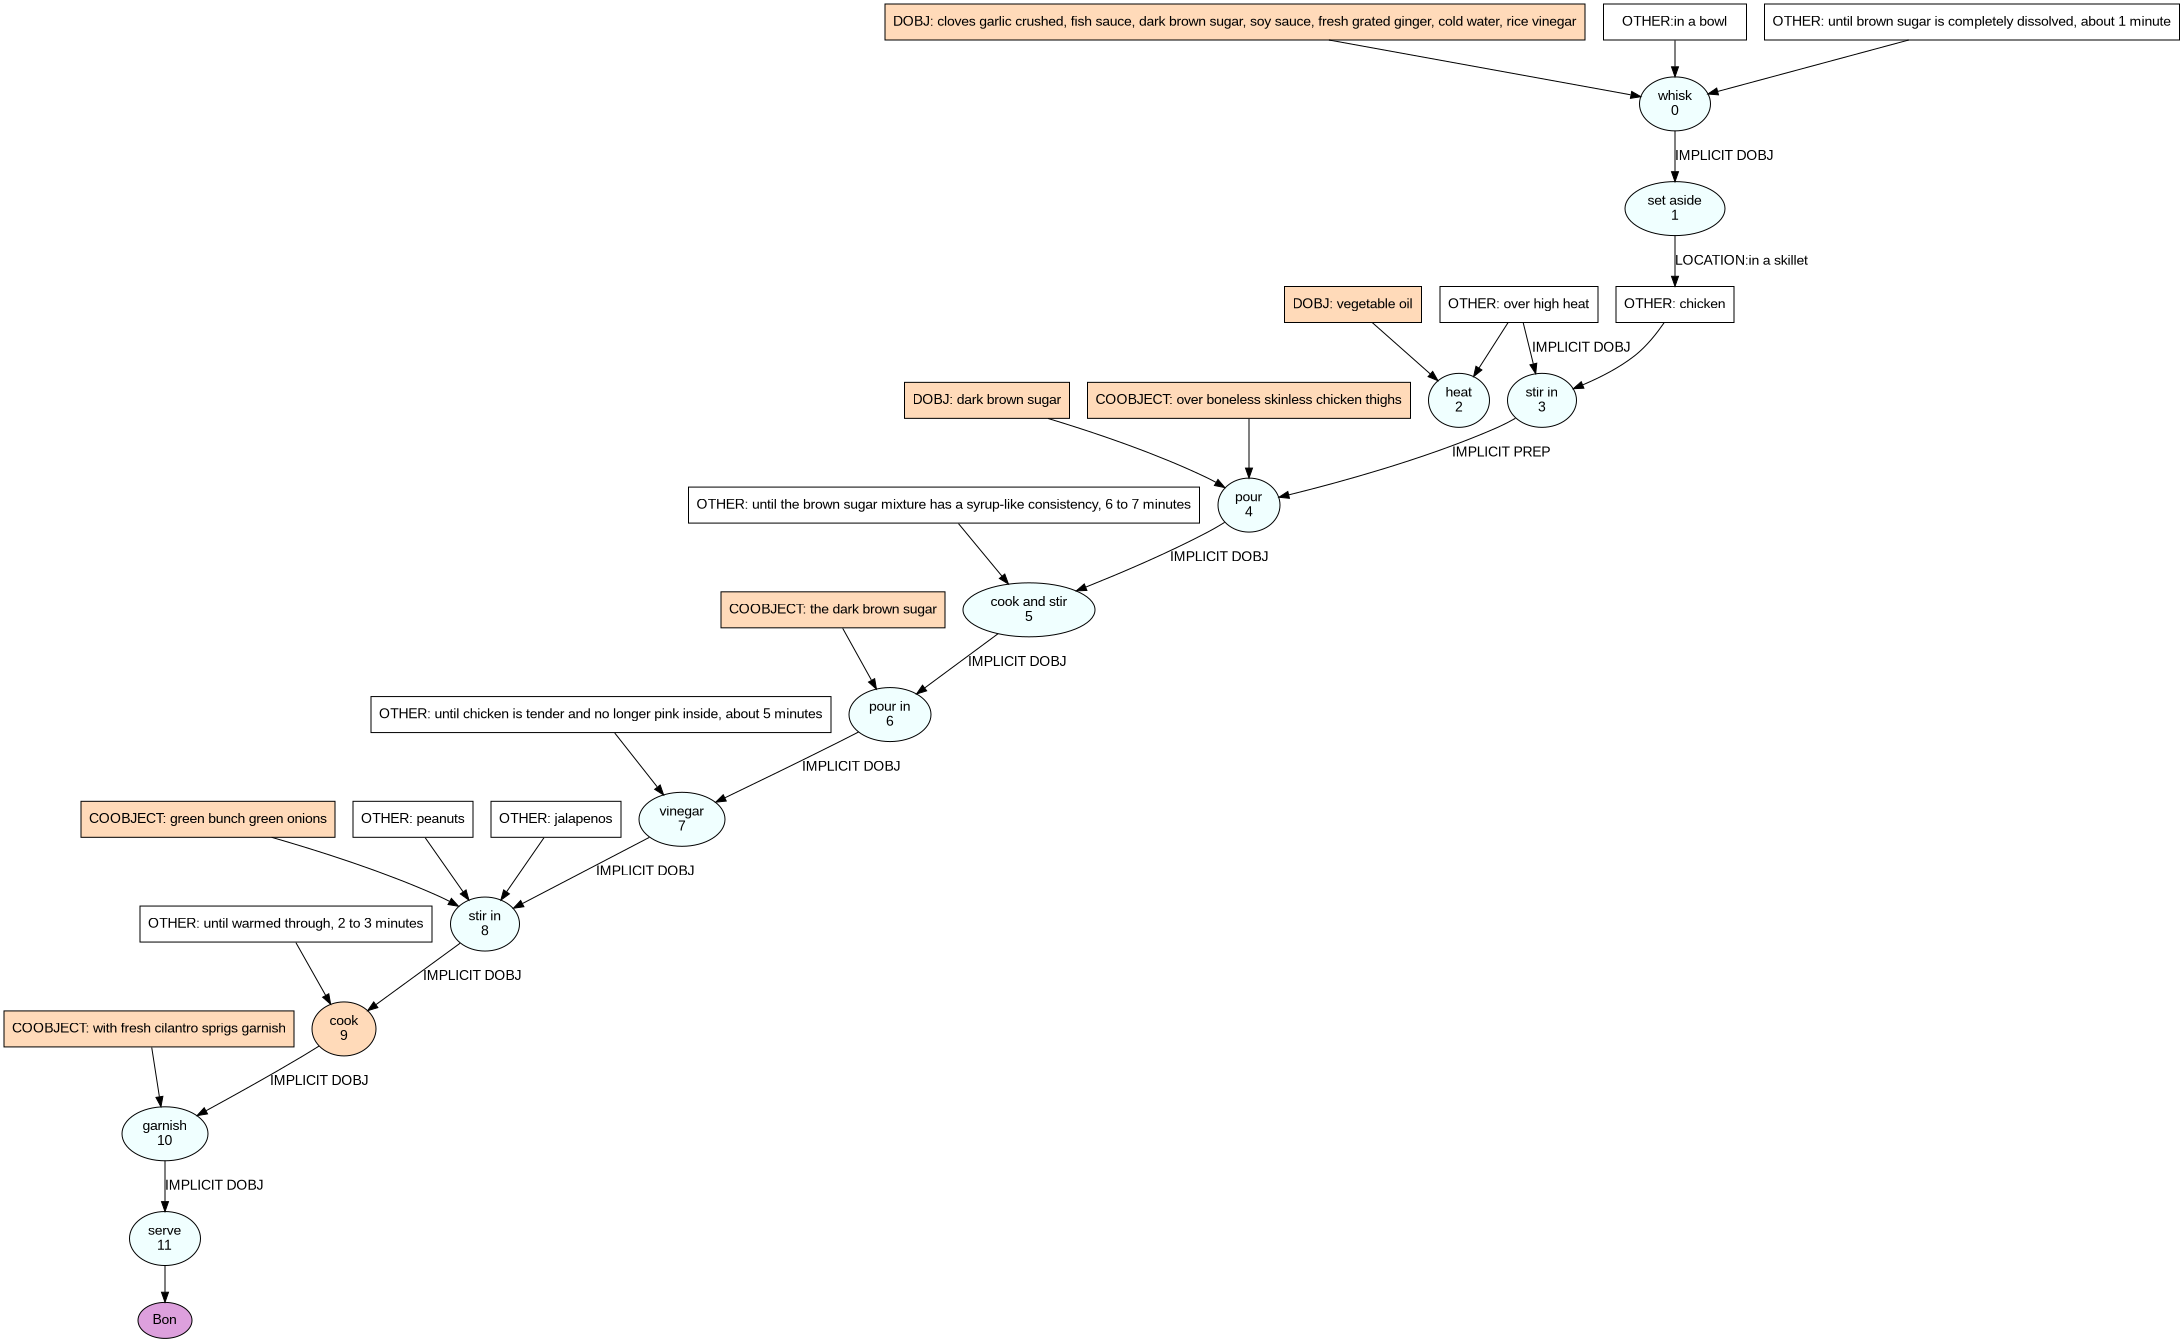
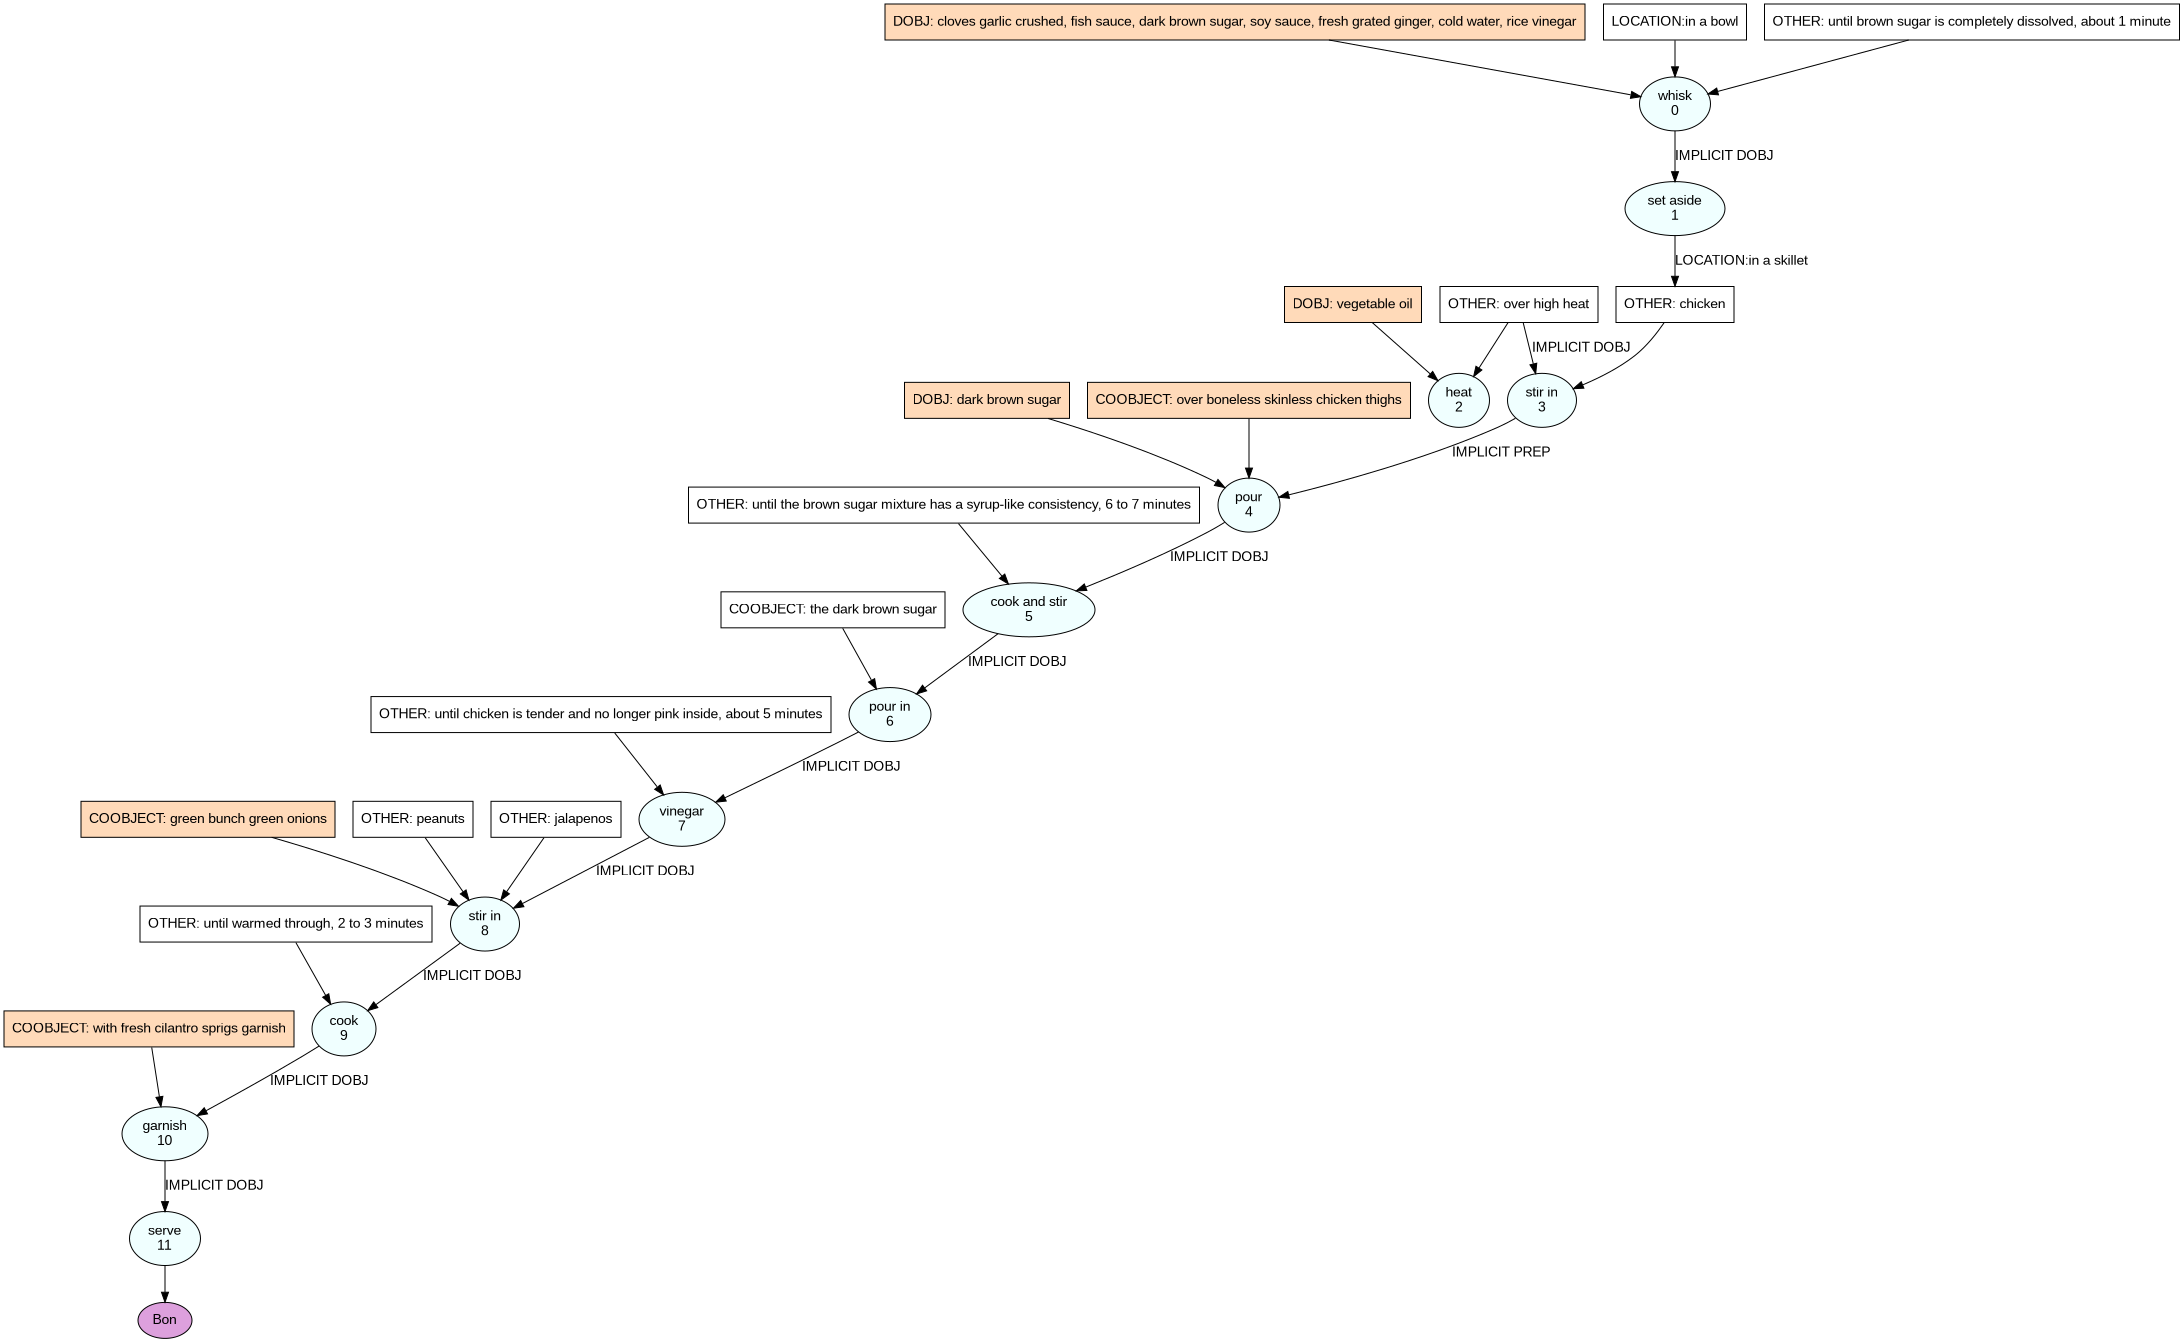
node "OTHER:in a bowl": label "OTHER:in a bowl" -> "LOCATION:in a bowl"
node "COOBJECT: the dark brown sugar": fillcolor peachpuff -> white
node "cook 9": fillcolor peachpuff -> azure
